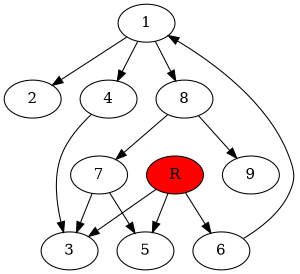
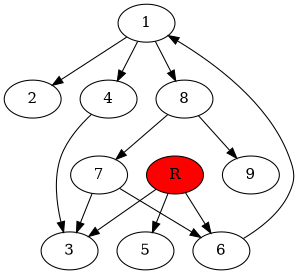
edge "7" -> "5": now "7" -> "6"
